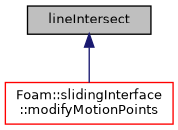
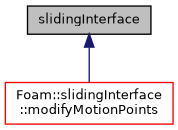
node "lineIntersect": label "lineIntersect" -> "slidingInterface"
